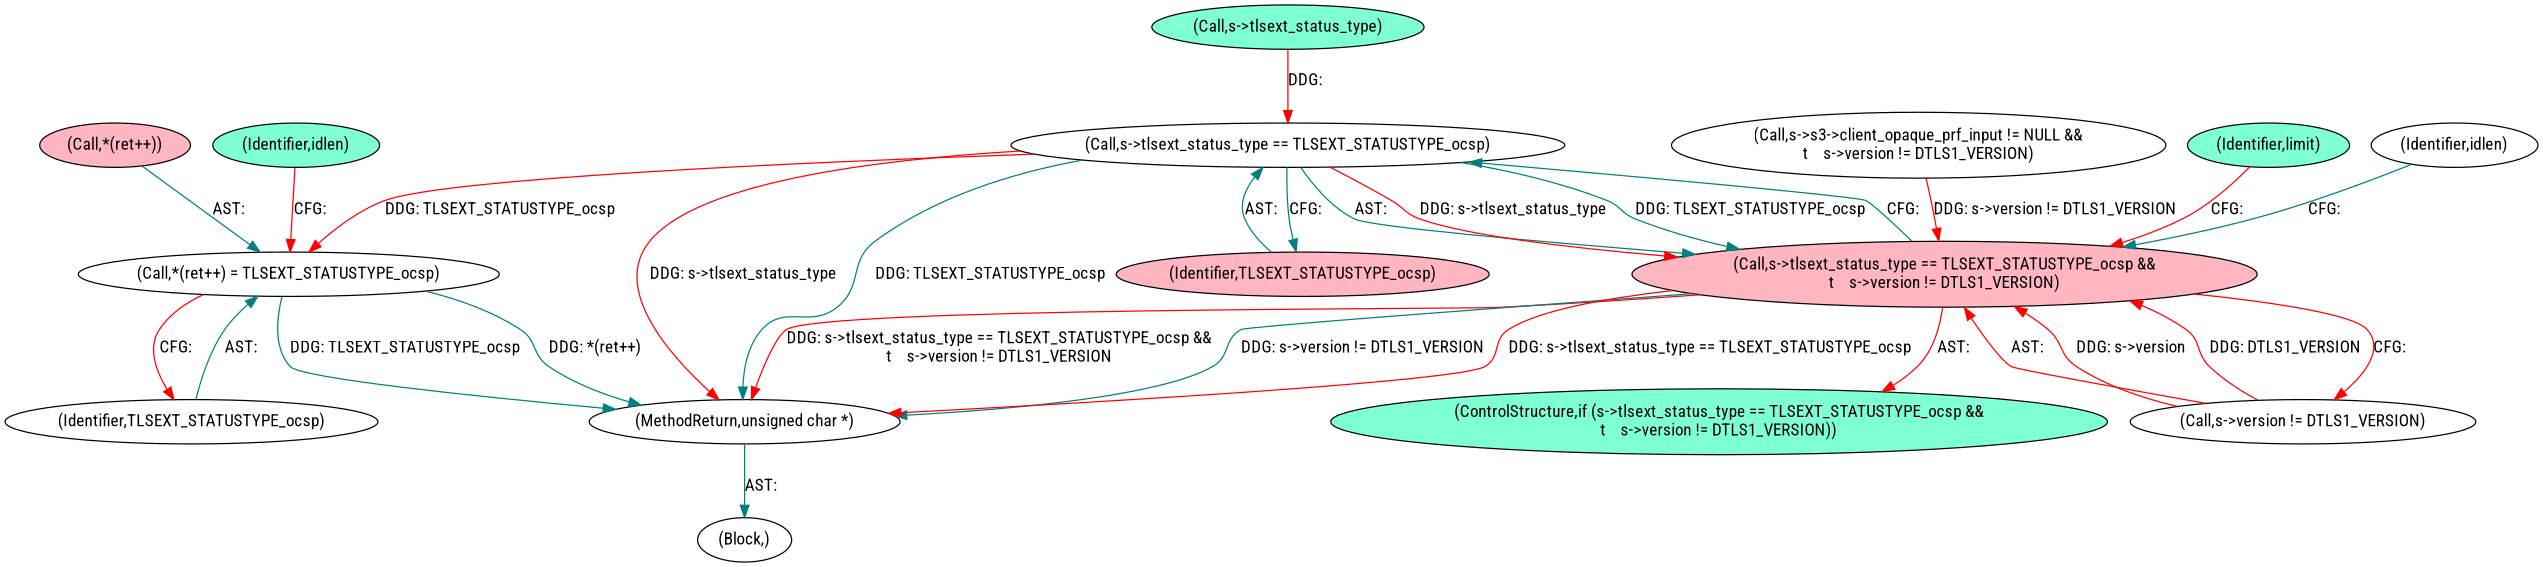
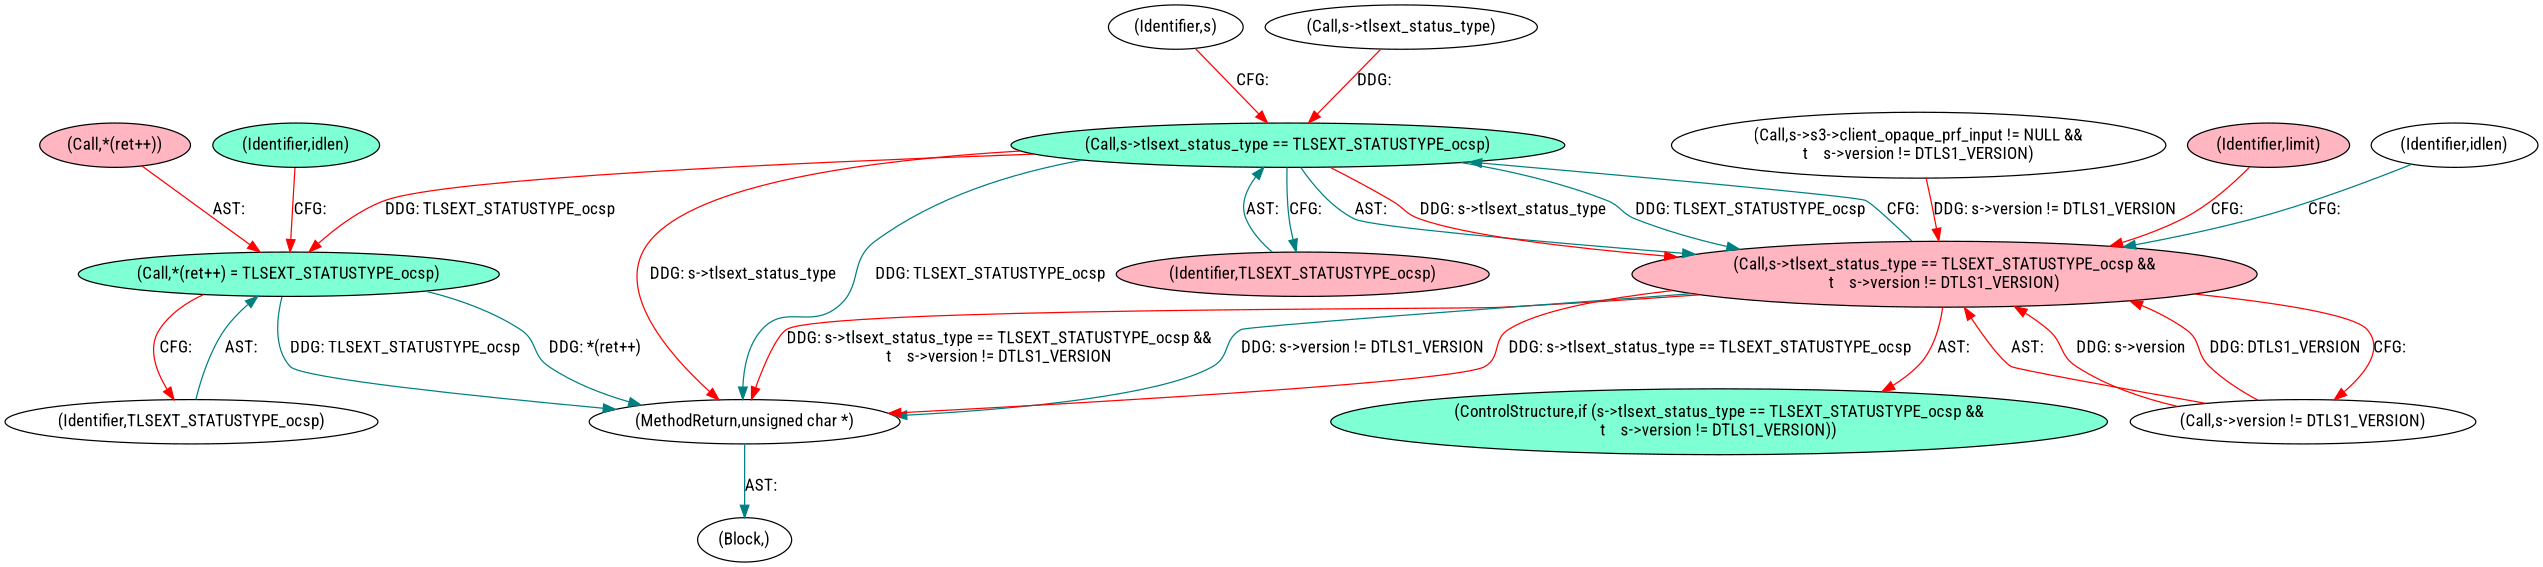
node "(Identifier,s)": added
node "(Call,s->tlsext_status_type)": fillcolor aquamarine -> white
node "(Call,s->tlsext_status_type == TLSEXT_STATUSTYPE_ocsp)": fillcolor white -> aquamarine
node "(Identifier,limit)": fillcolor aquamarine -> lightpink
edge "(Call,*(ret++))" -> "(Call,*(ret++) = TLSEXT_STATUSTYPE_ocsp)": color teal -> red
node "(Call,*(ret++) = TLSEXT_STATUSTYPE_ocsp)": fillcolor white -> aquamarine
